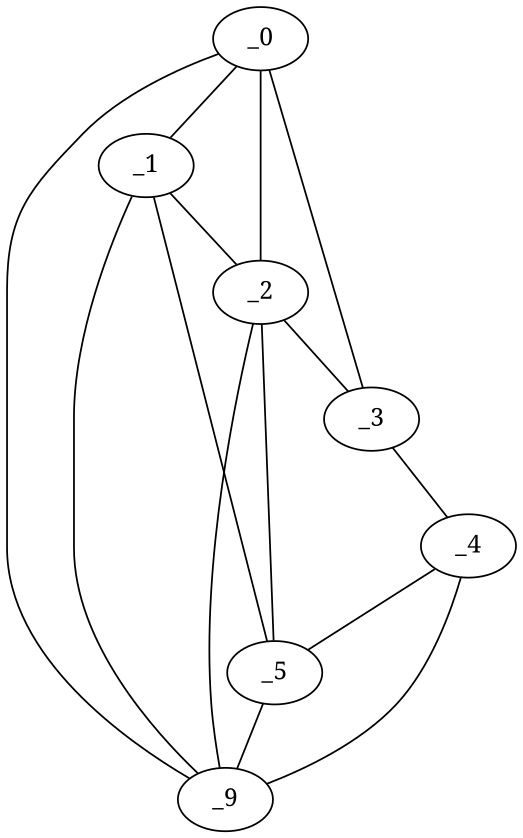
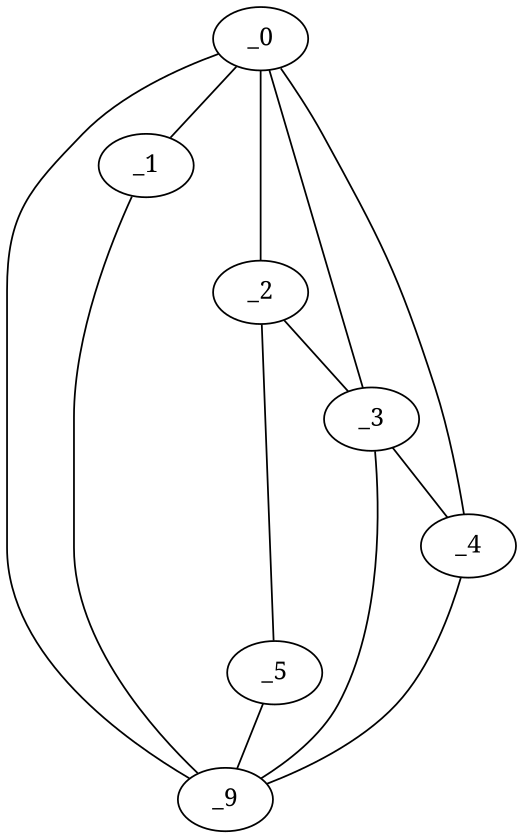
edge "_1" -- "_2": removed
edge "_1" -- "_5": removed
edge "_2" -- "_9": now "_3" -- "_9"
edge "_4" -- "_5": now "_4" -- "_0"
